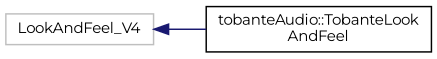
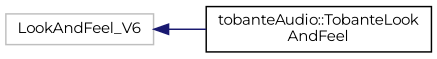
node "LookAndFeel_V4": label "LookAndFeel_V4" -> "LookAndFeel_V6"
